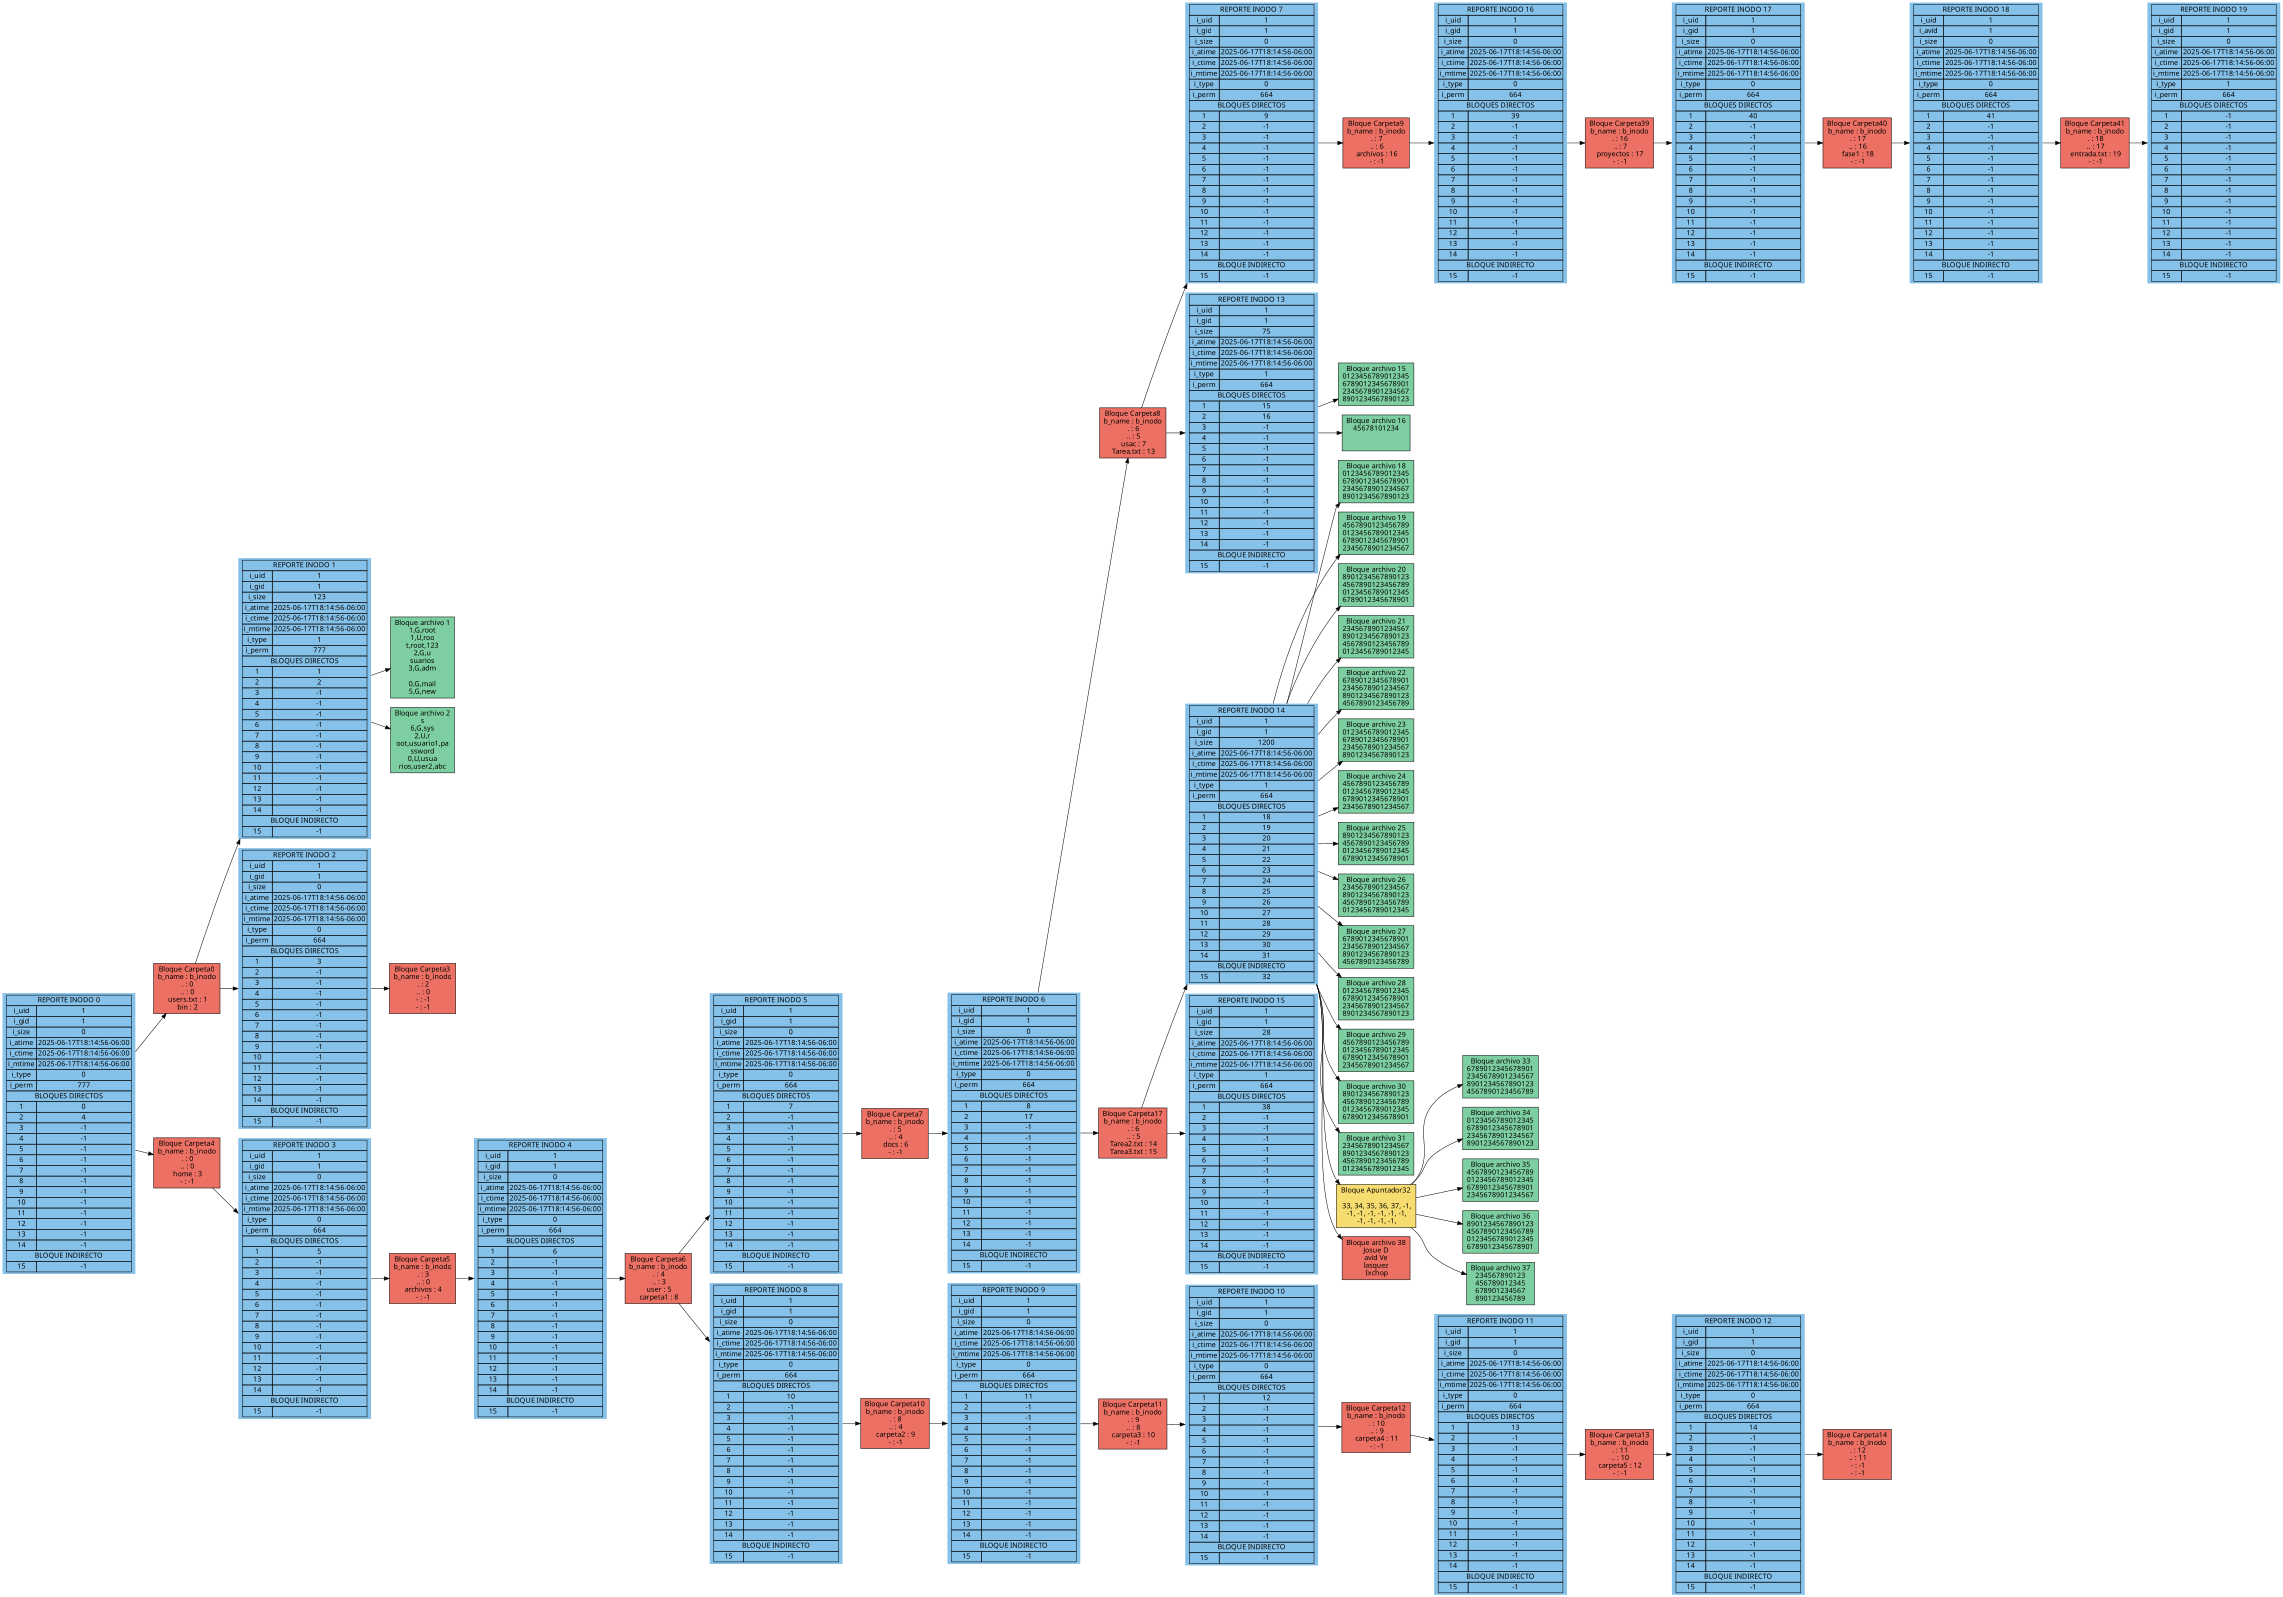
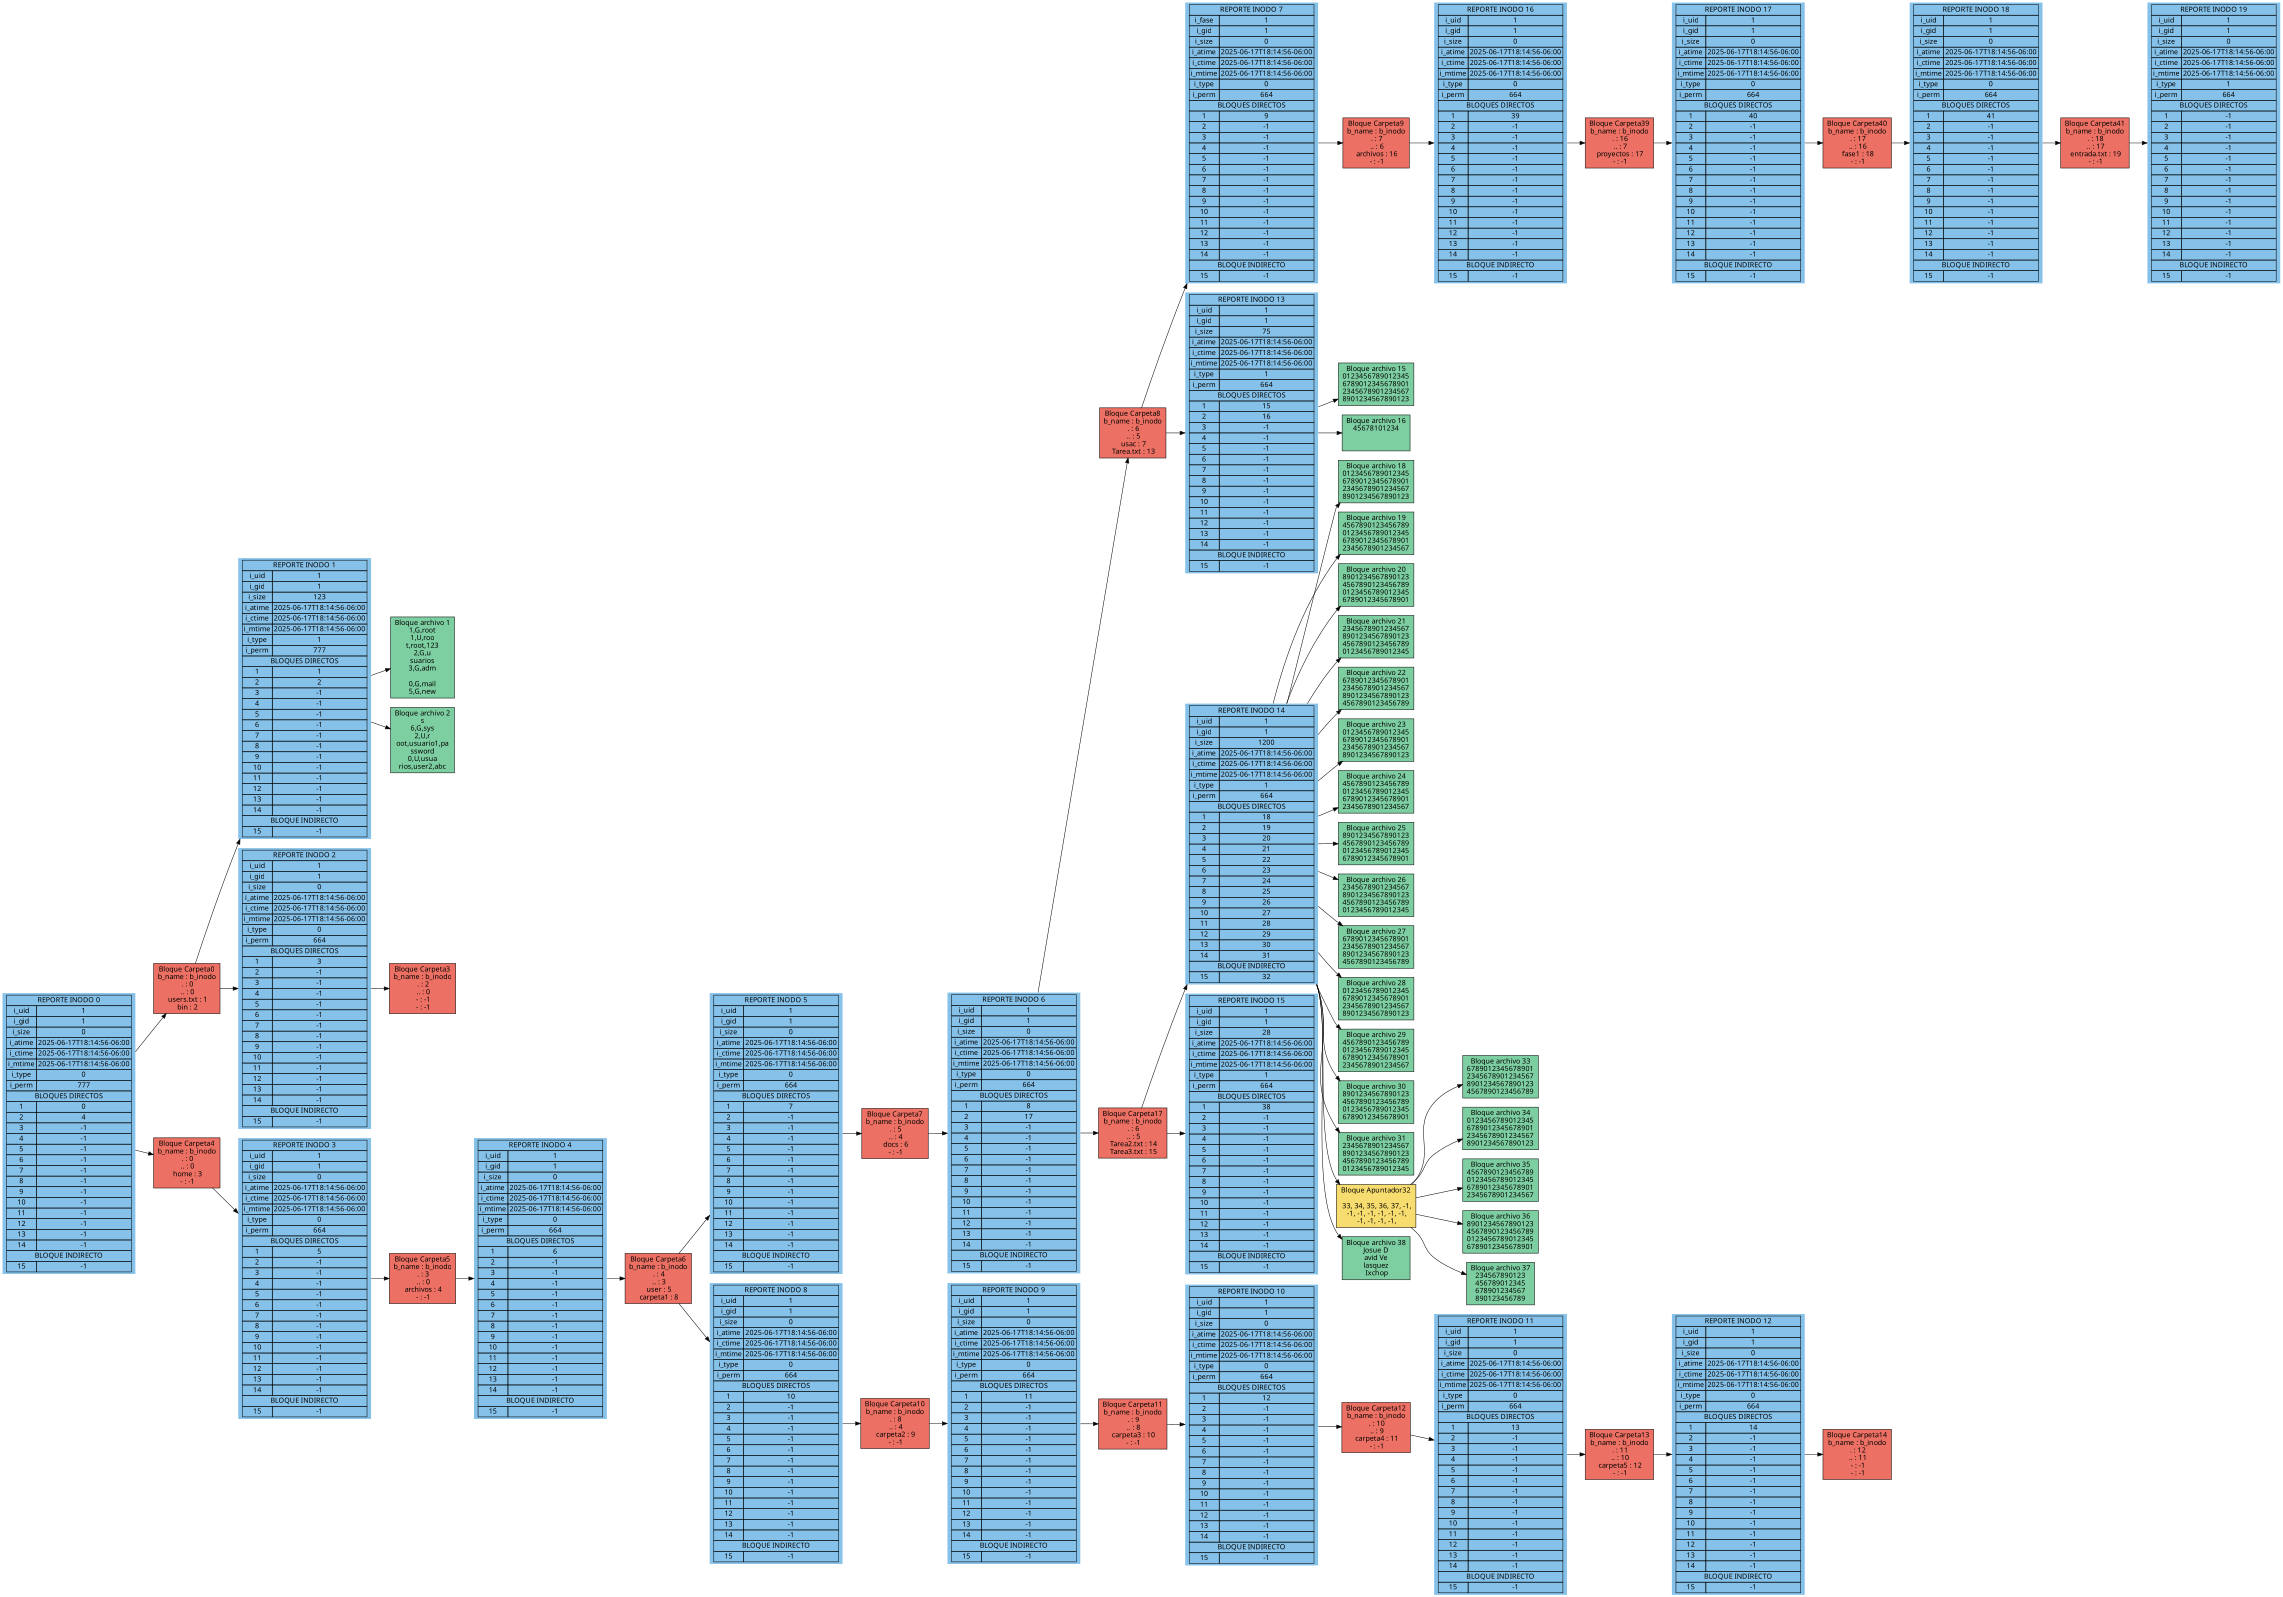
node "REPORTE INODO 7": text "i_uid" -> "i_fase"
node "REPORTE INODO 18": text "i_avid" -> "i_gid"
node "Bloque archivo 38 Josue D avid Ve lasquez Ixchop": fillcolor #ec7063 -> #7dcea0
